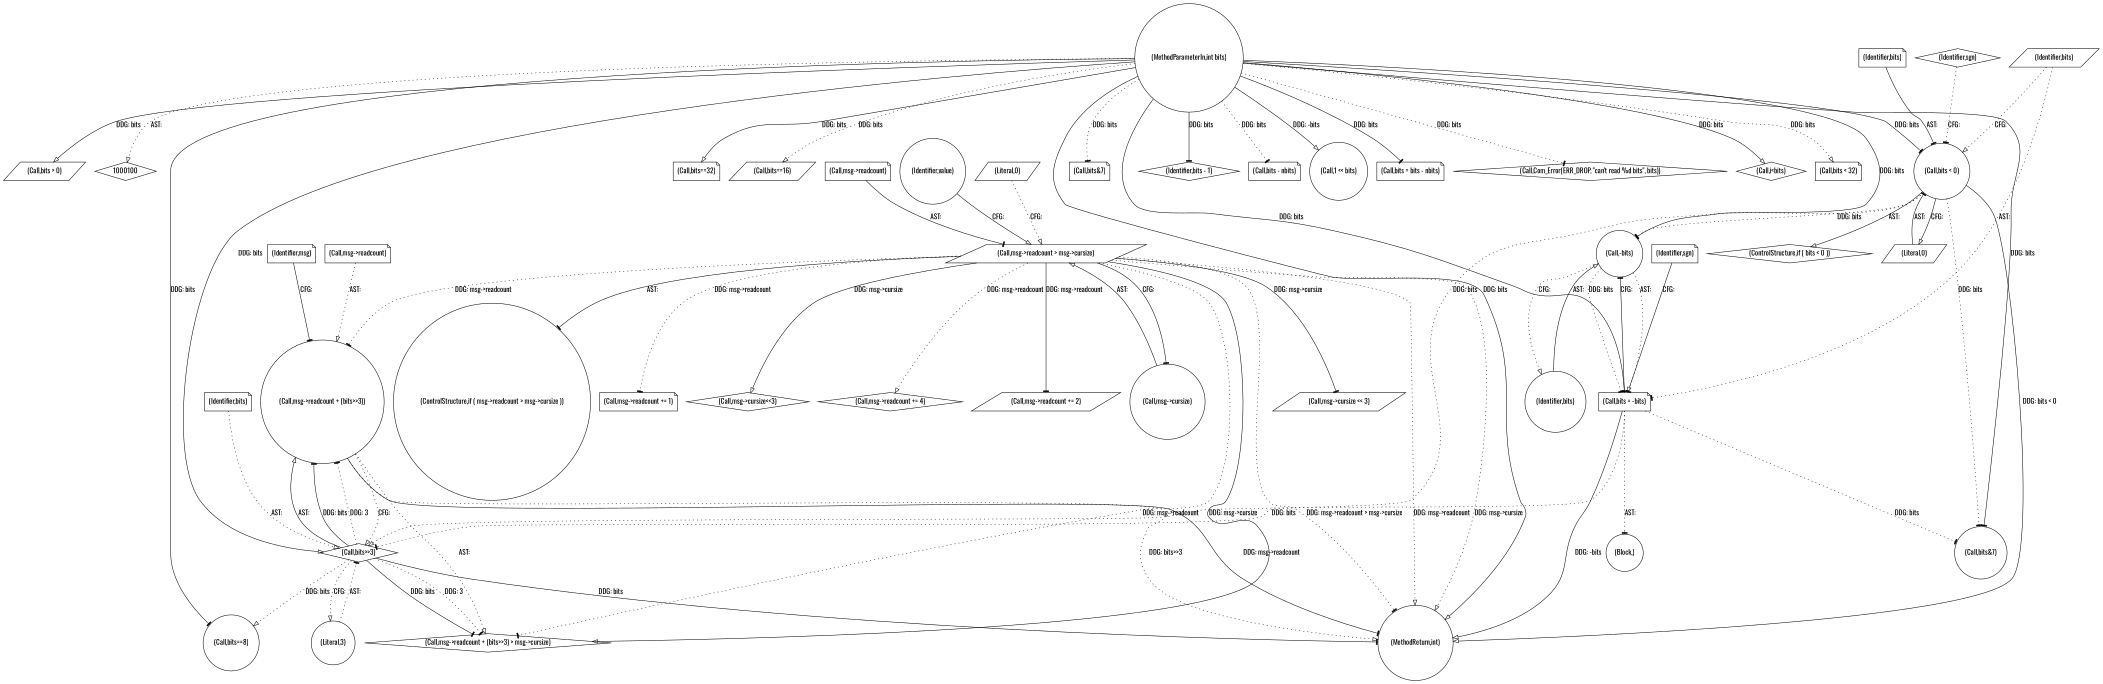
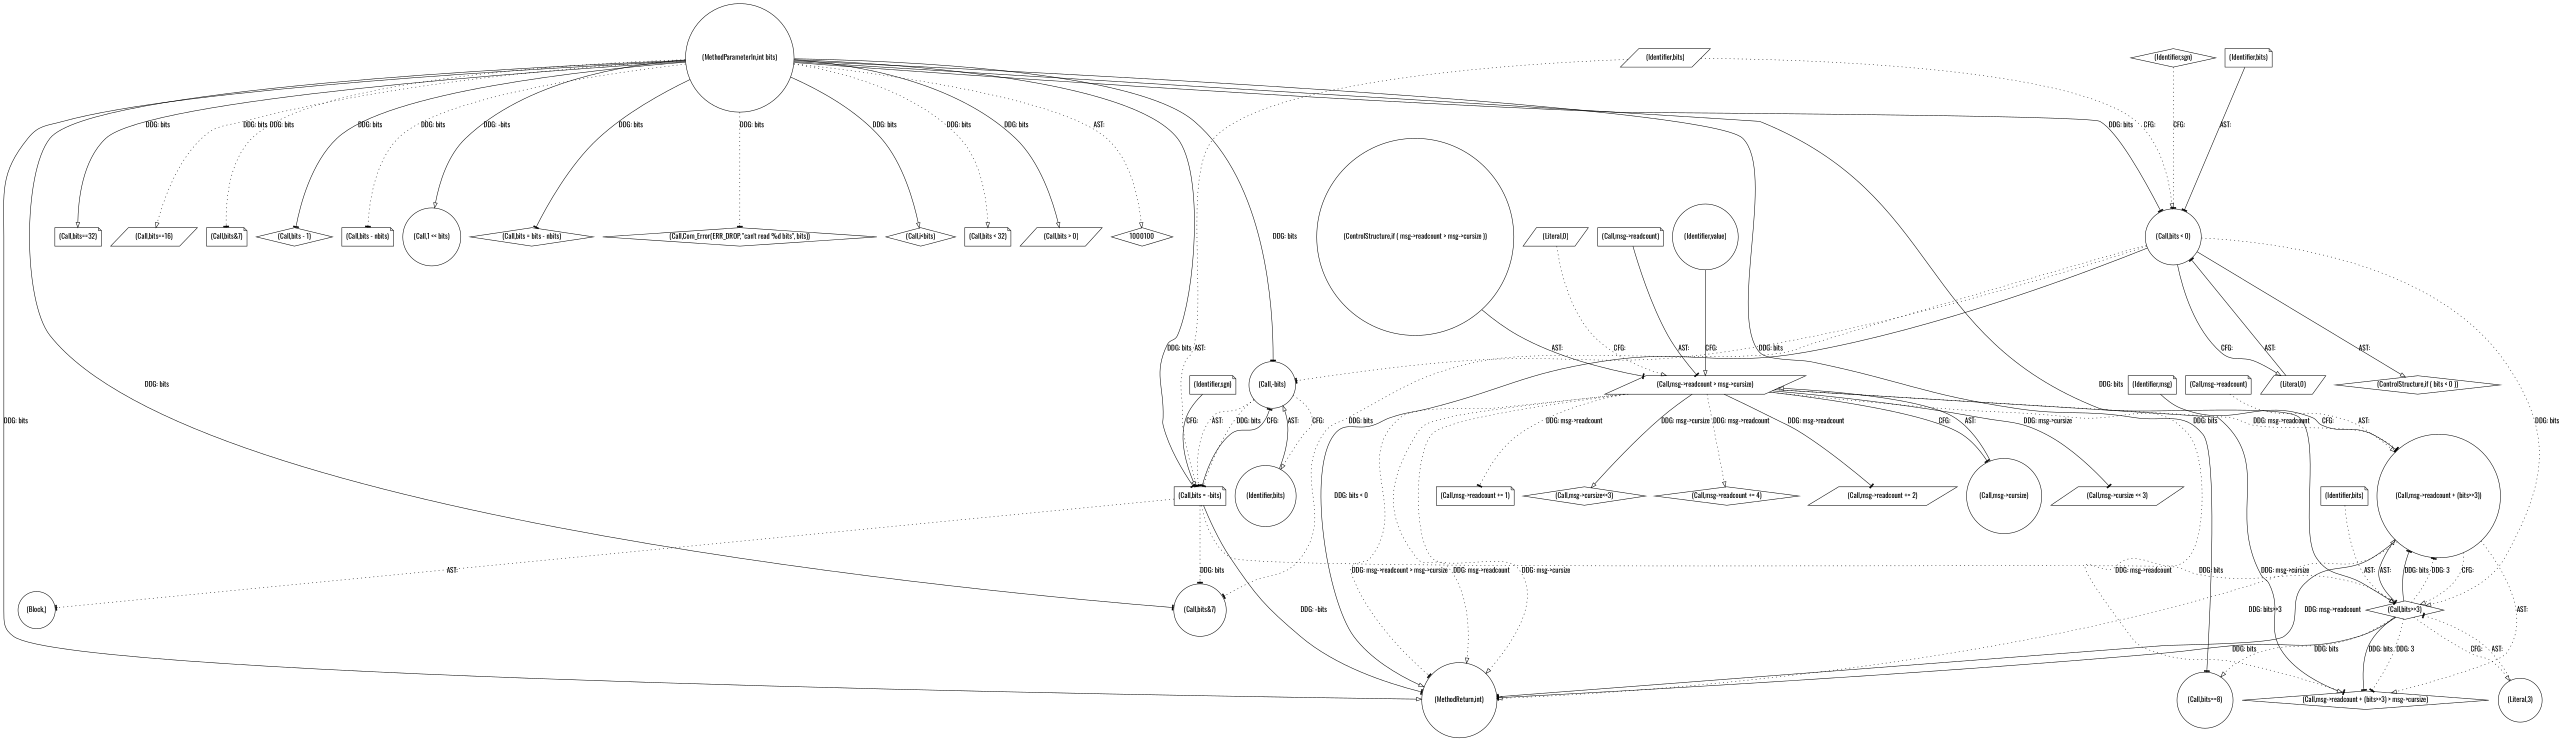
node "(Identifier,bits - 1)": label "(Identifier,bits - 1)" -> "(Call,bits - 1)"
node "(Call,bits = bits - nbits)": shape note -> diamond
edge "(Call,msg->readcount > msg->cursize)" -> "(ControlStructure,if ( msg->readcount > msg->cursize ))": reversed
edge "(Call,bits = -bits)" -> "(MethodReturn,int)": arrowhead onormal -> tee
